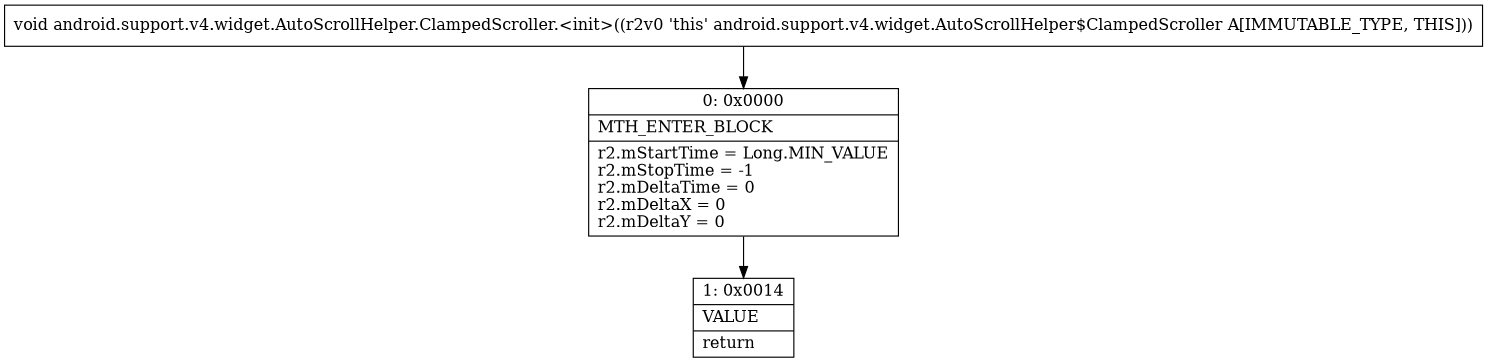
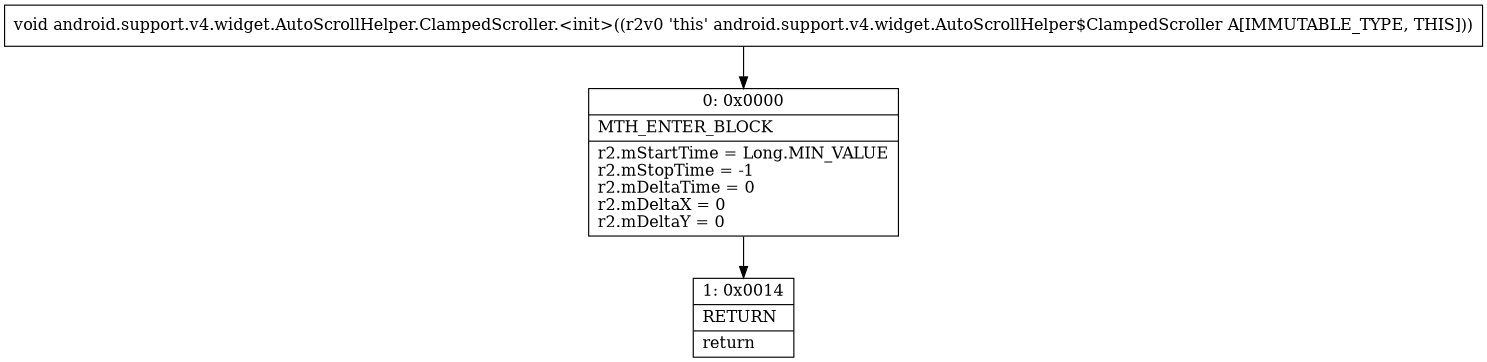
node "1: 0x0014": text "VALUE" -> "RETURN"
